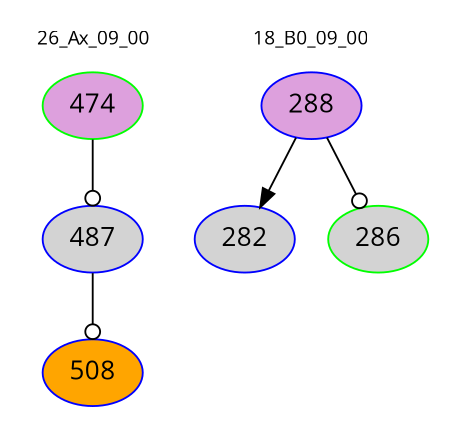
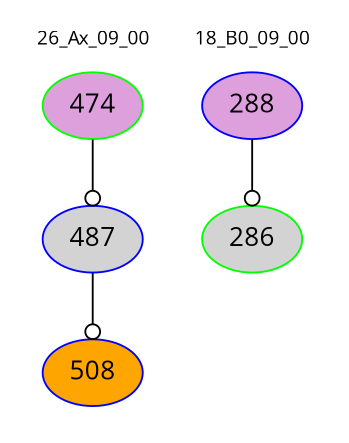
node "282": removed
